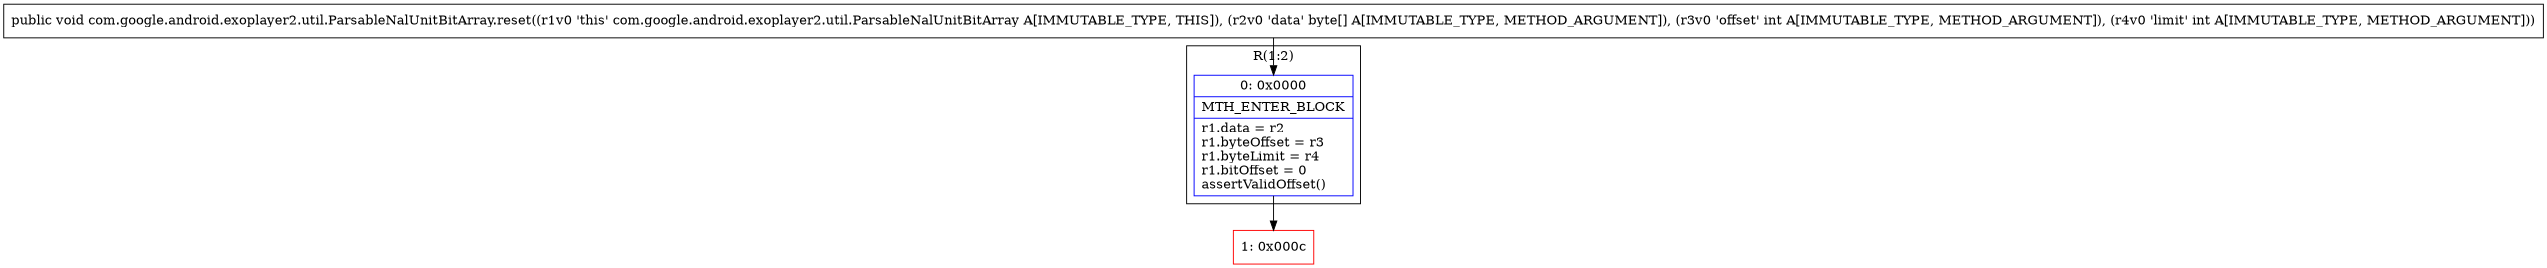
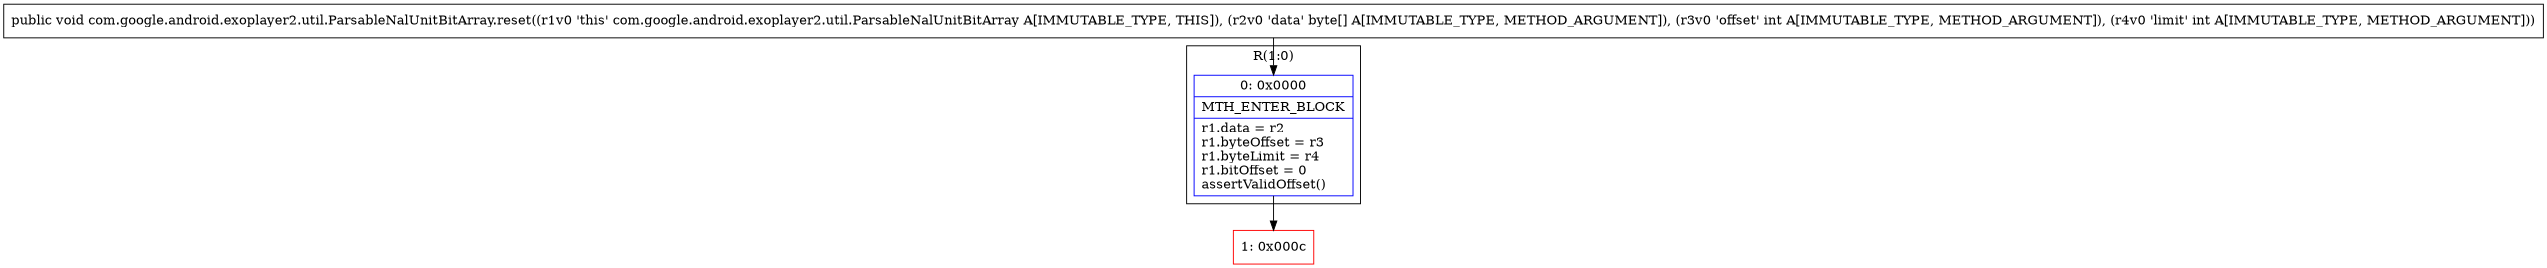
cluster "R(1:2)": label "R(1:2)" -> "R(1:0)"
